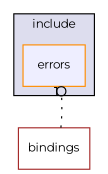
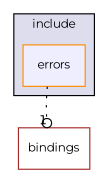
edge "bindings" -> "errors": reversed
